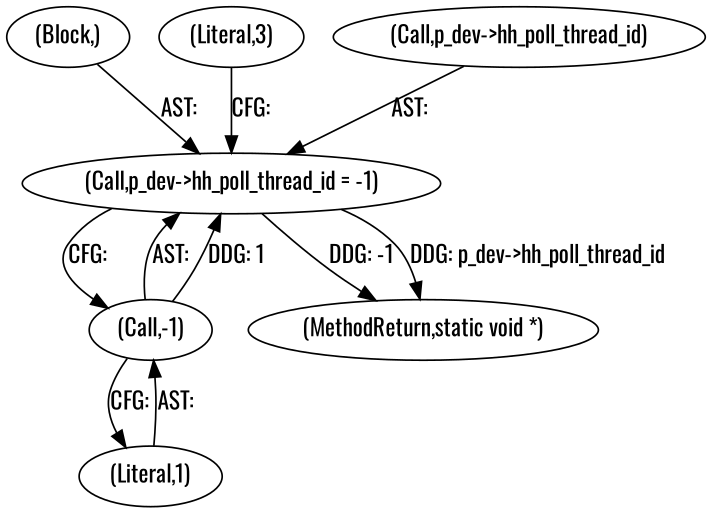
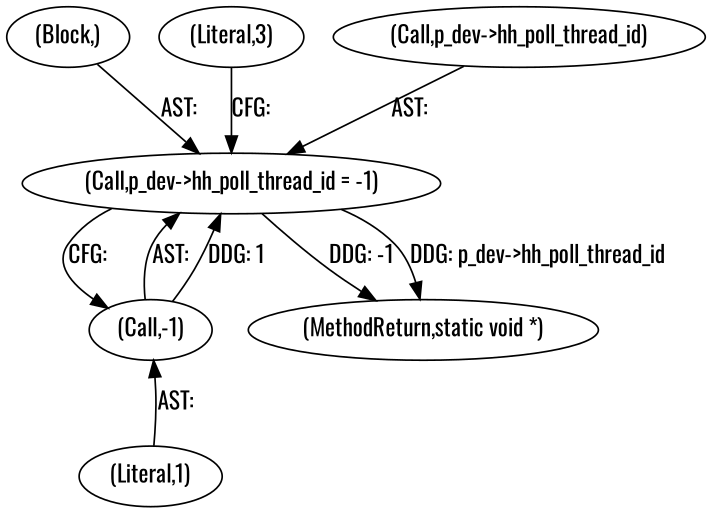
edge "(Call,-1)" -> "(Literal,1)": removed, label "CFG:"
